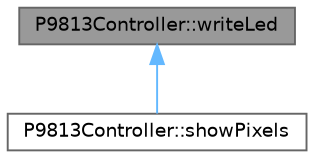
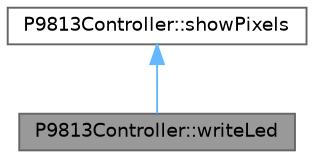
edge "P9813Controller::showPixels" -> "P9813Controller::writeLed": reversed
